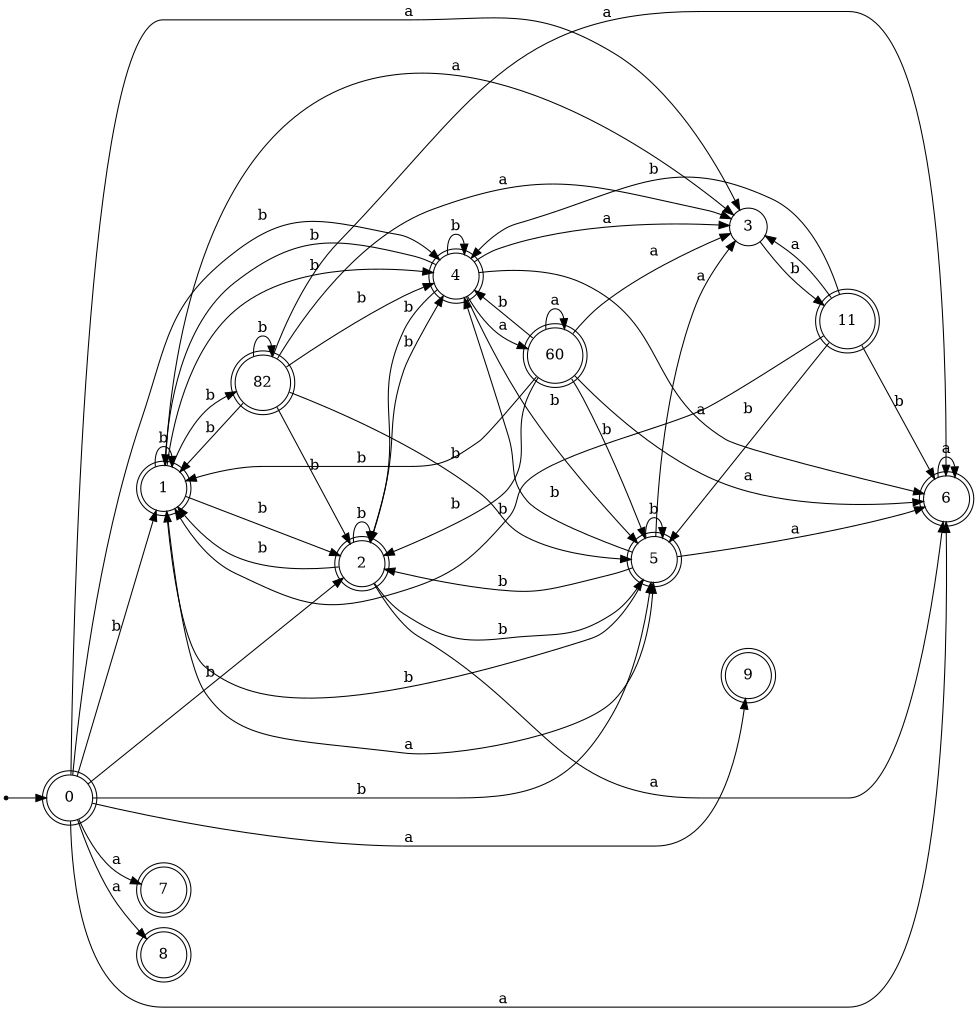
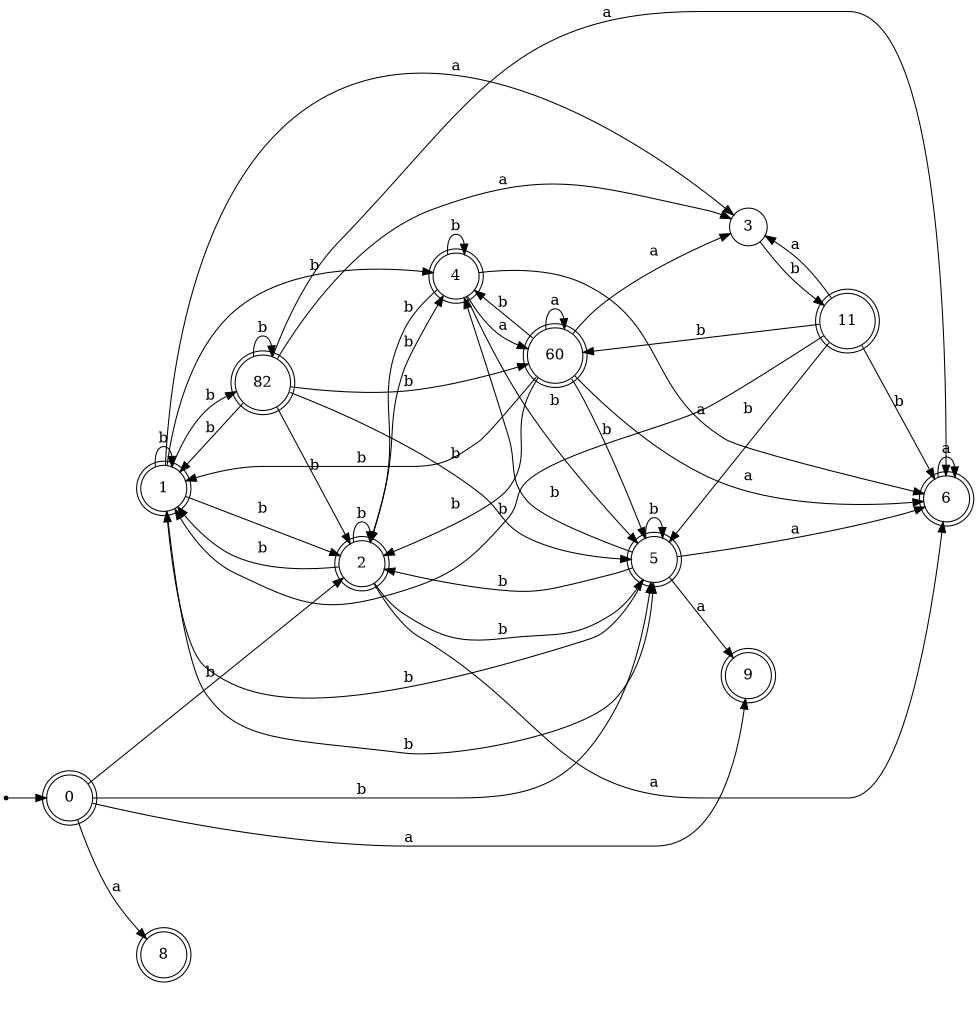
edge "0" -> "3": removed, label "a"
edge "11" -> "4": now "11" -> "60"
edge "4" -> "3": removed, label "a"
edge "4" -> "1": removed, label "b"
edge "82" -> "4": now "82" -> "60"
edge "0" -> "4": removed, label "b"
edge "5" -> "3": now "5" -> "9"
edge "0" -> "1": removed, label "b"
edge "1" -> "5": label "a" -> "b"
node "7": removed
edge "0" -> "6": removed, label "a"
